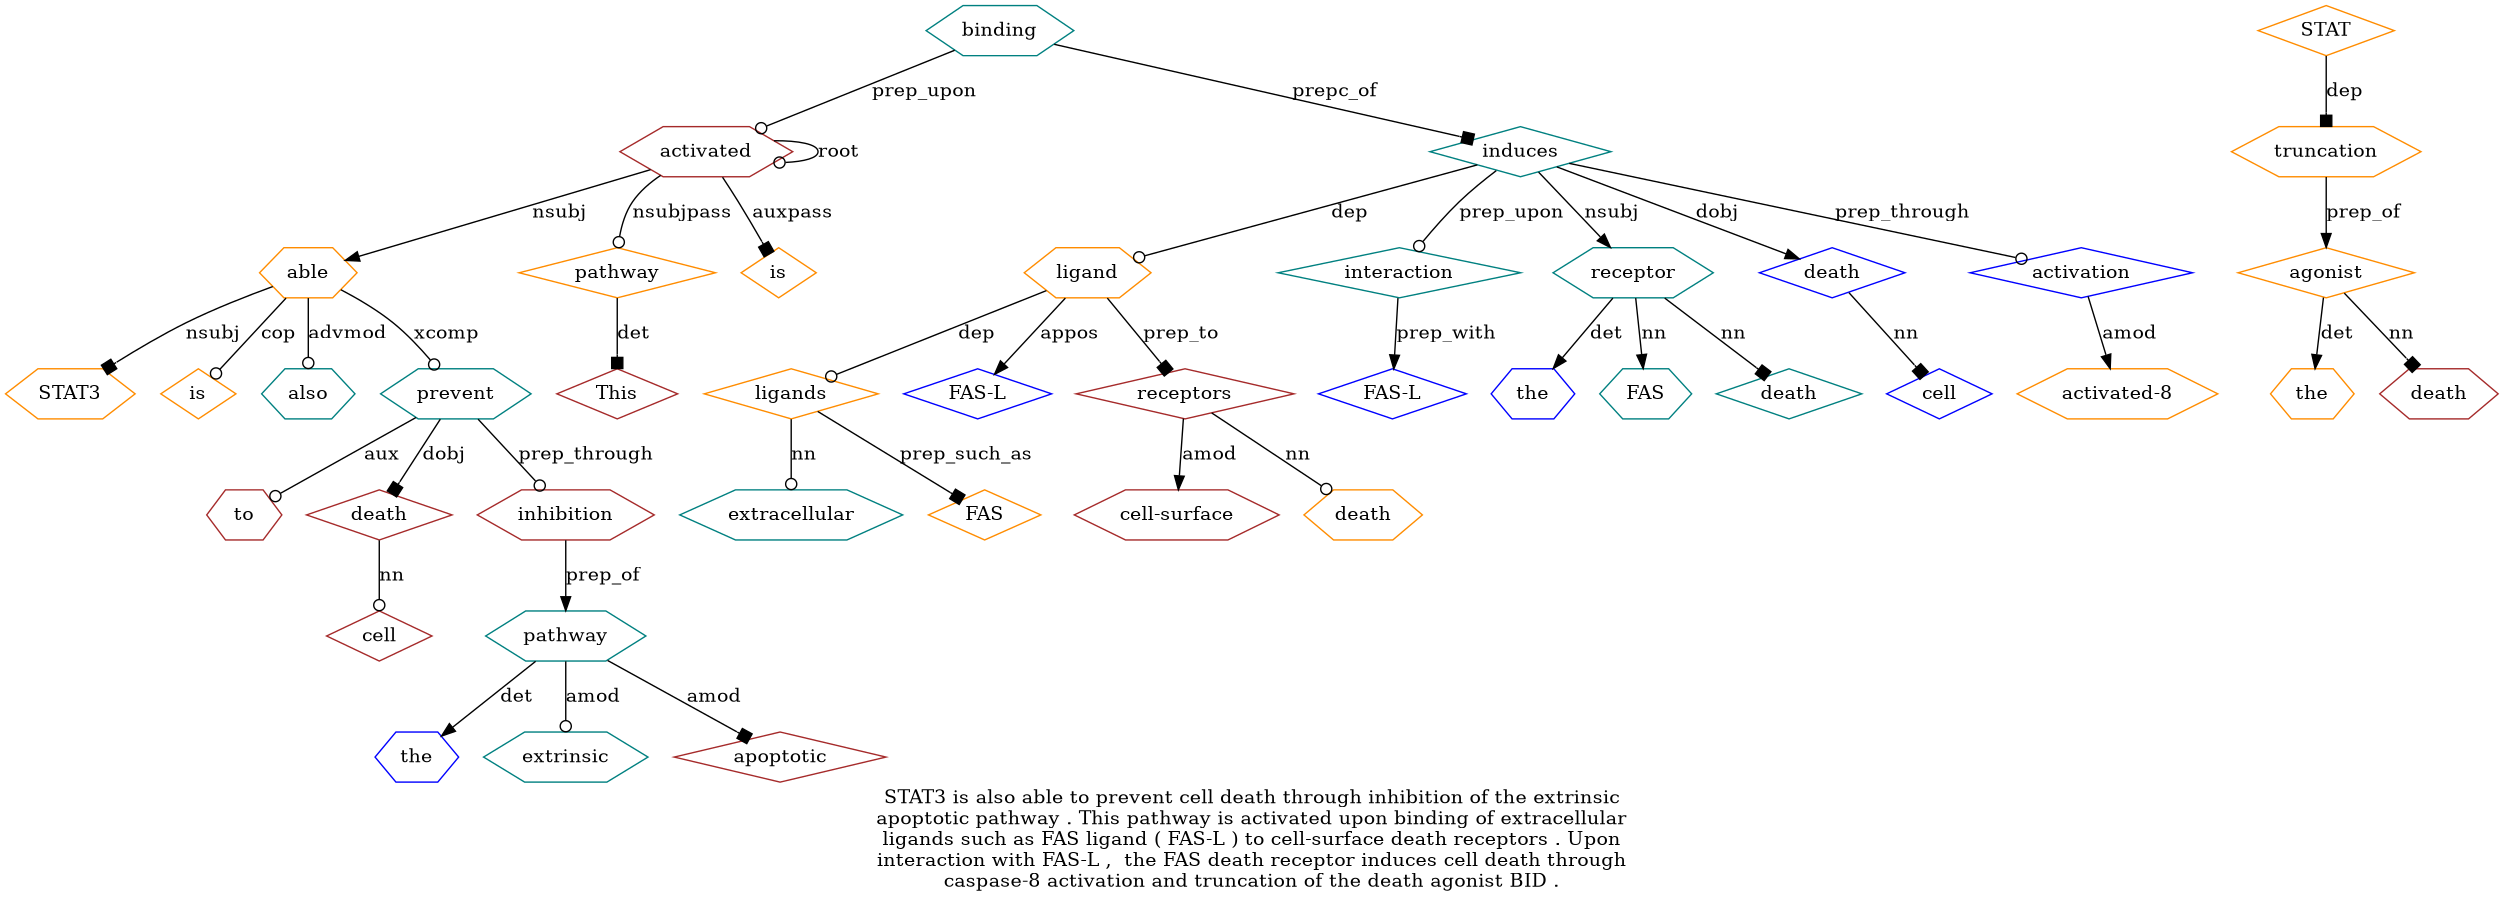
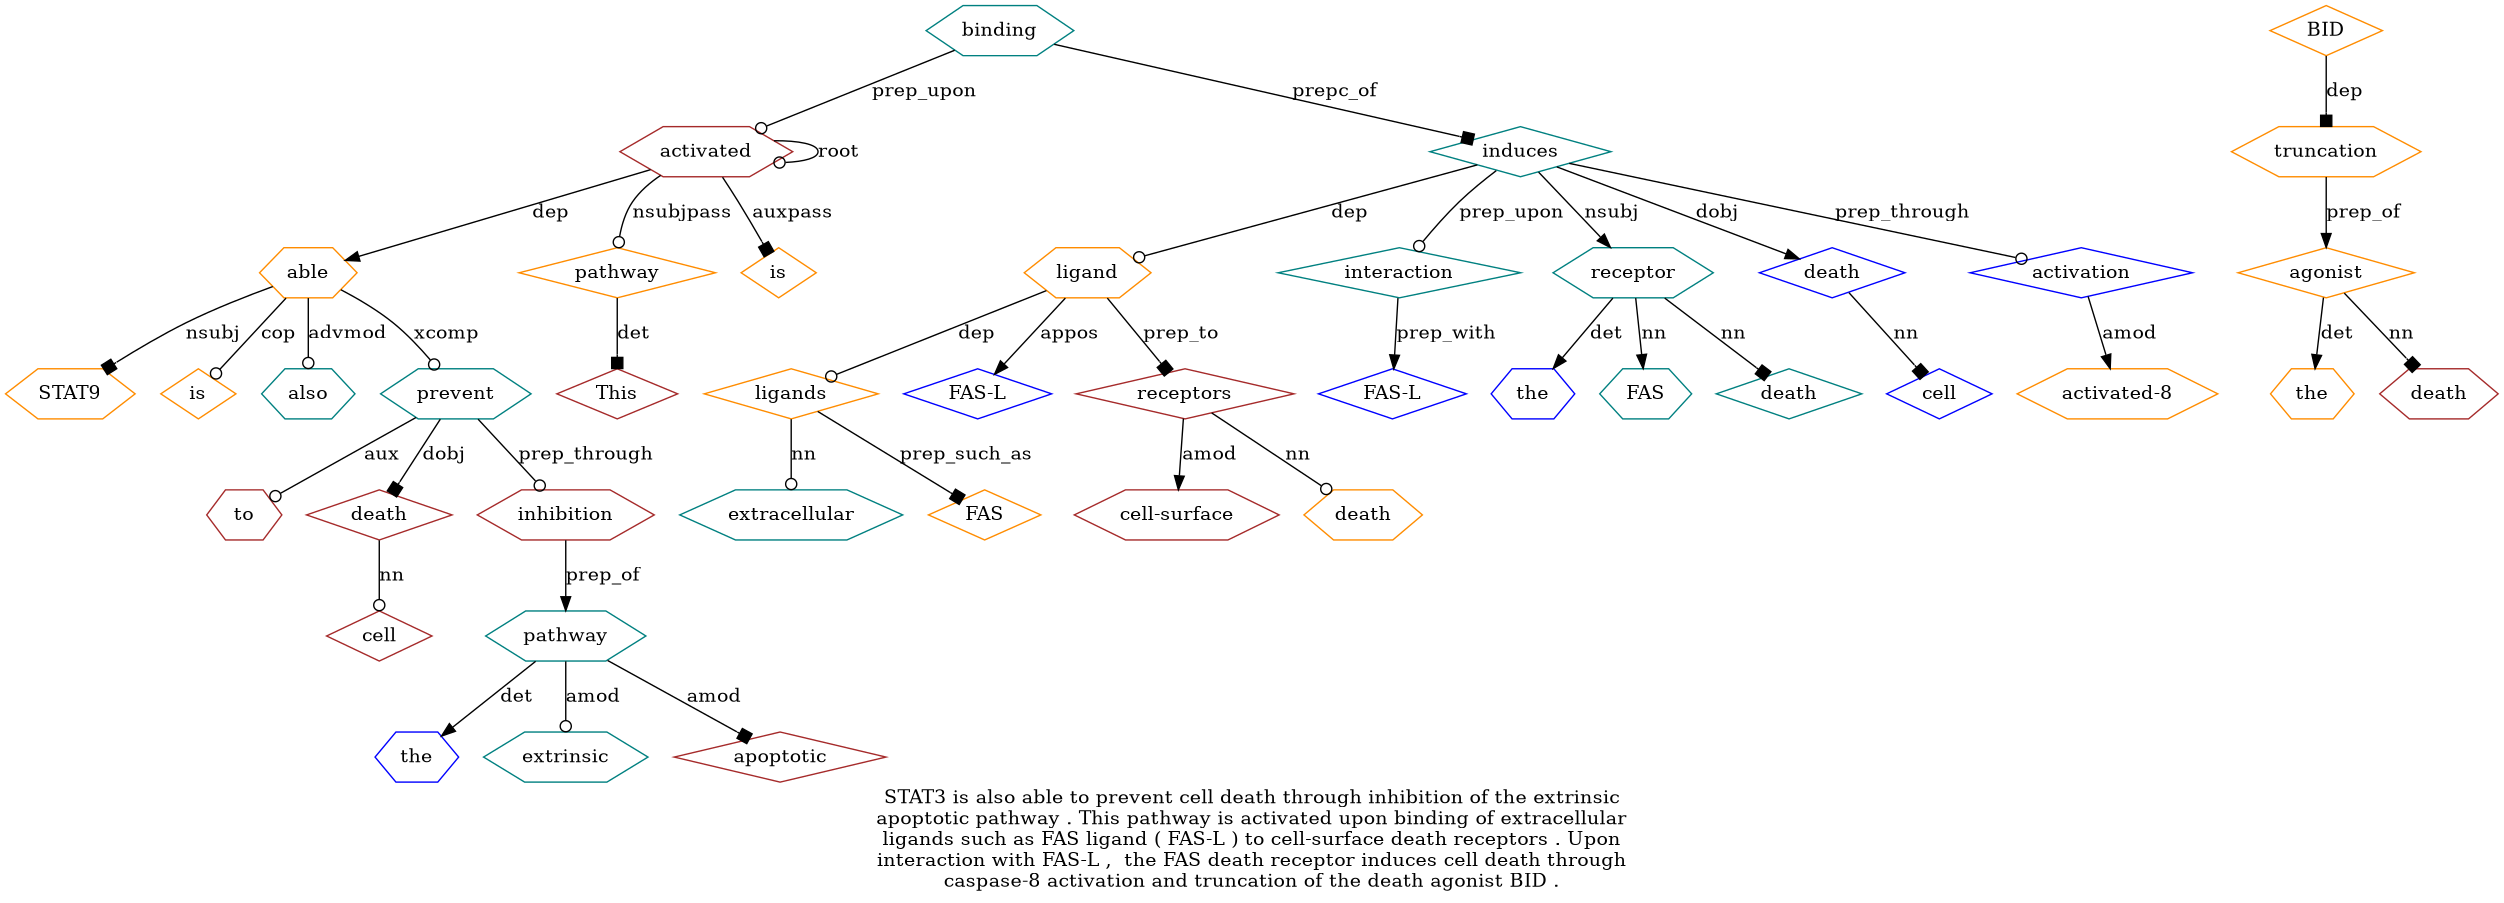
node "STAT": label "STAT" -> "BID"
edge "activated" -> "able": label "nsubj" -> "dep"
node "STAT3": label "STAT3" -> "STAT9"
